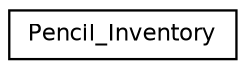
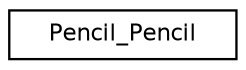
node "Pencil_Inventory": label "Pencil_Inventory" -> "Pencil_Pencil"
